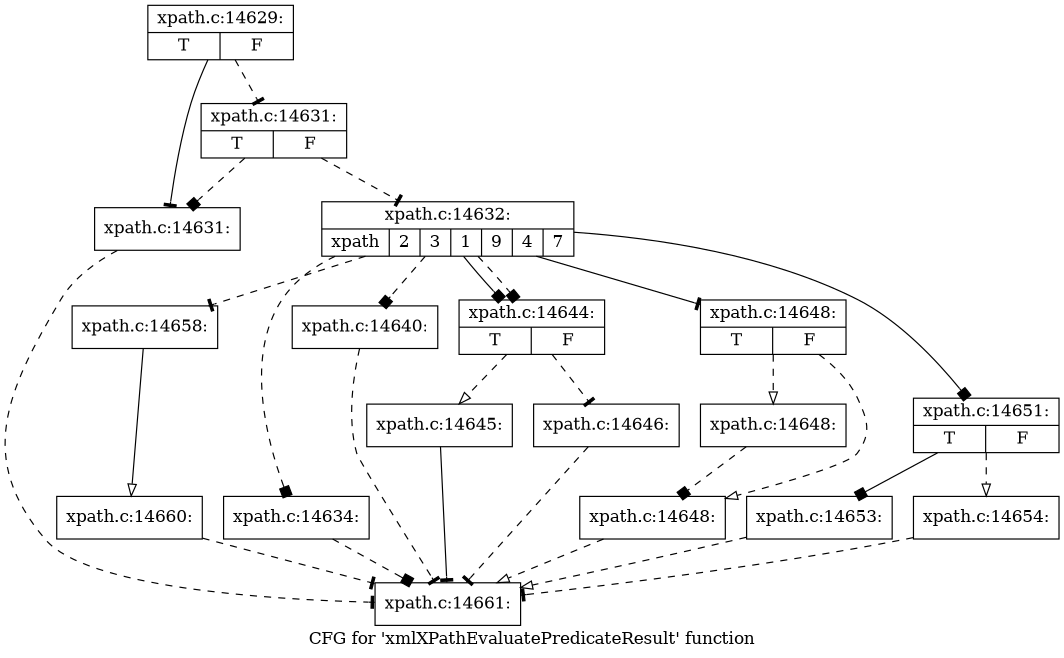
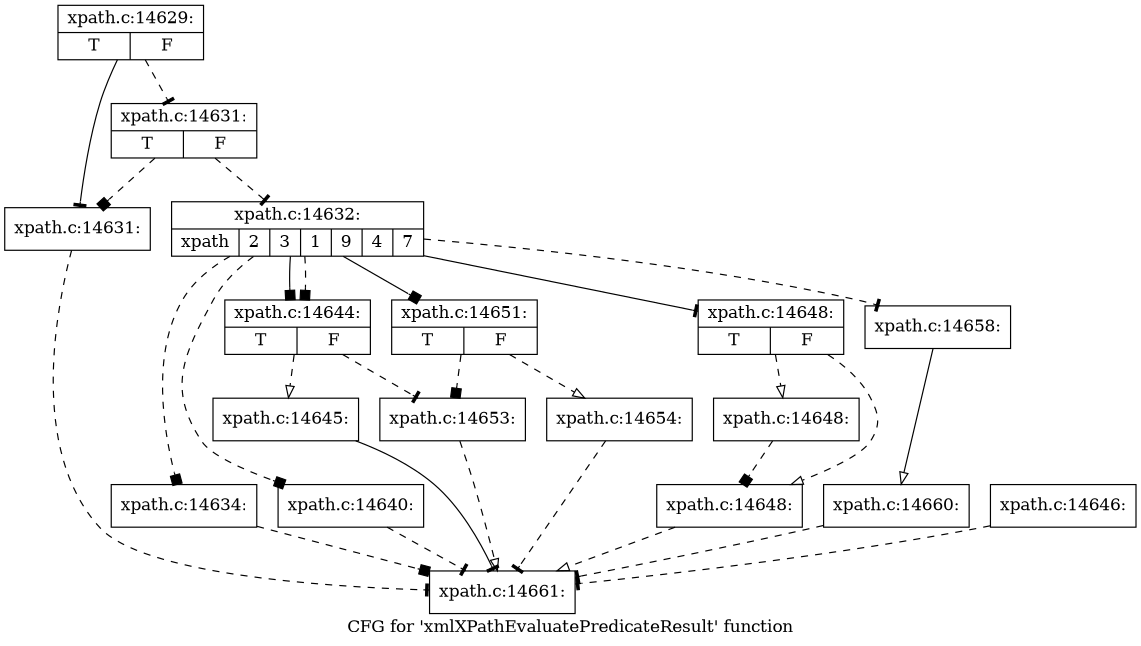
edge "xpath.c:14644:" -> "xpath.c:14646:": now "xpath.c:14644:" -> "xpath.c:14653:"
edge "xpath.c:14651:" -> "xpath.c:14653:": style solid -> dashed
